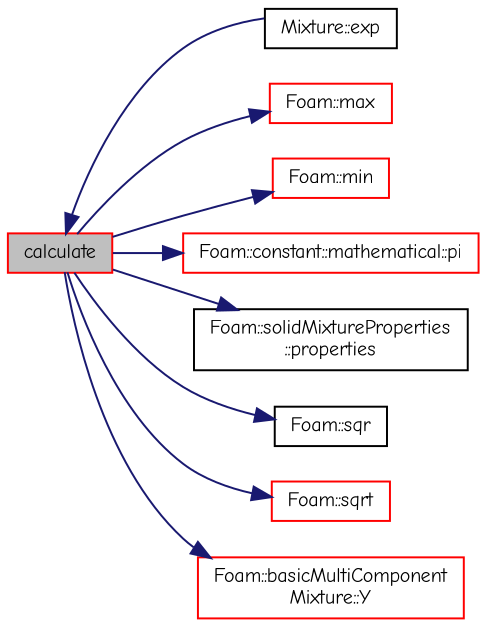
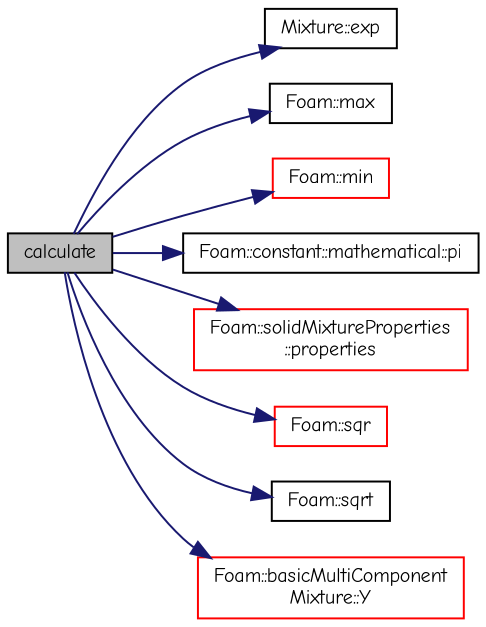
edge "Mixture::exp" -> "calculate": reversed
node "Foam::max": color red -> black
node "calculate": color red -> black
node "Foam::constant::mathematical::pi": color red -> black
node "Foam::solidMixtureProperties ::properties": color black -> red
node "Foam::sqr": color black -> red
node "Foam::sqrt": color red -> black
